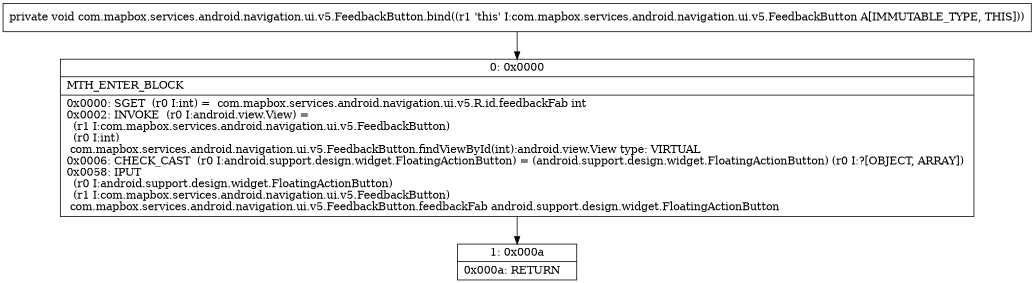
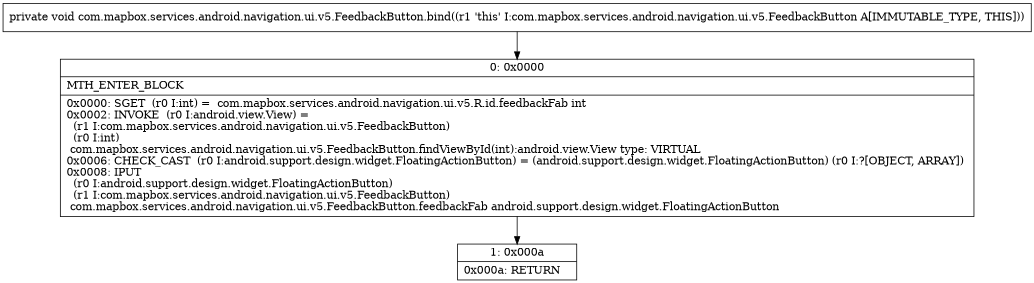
node "0: 0x0000": text "0x0058: IPUT" -> "0x0008: IPUT"
